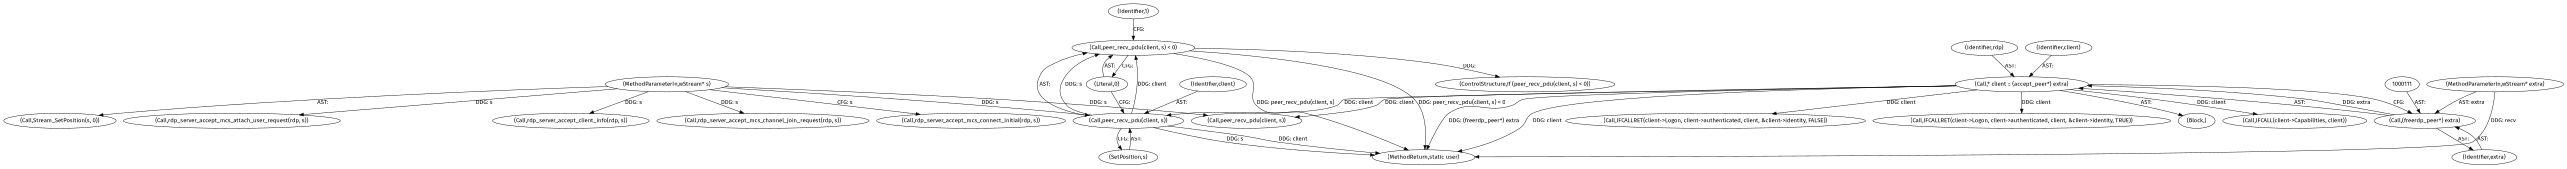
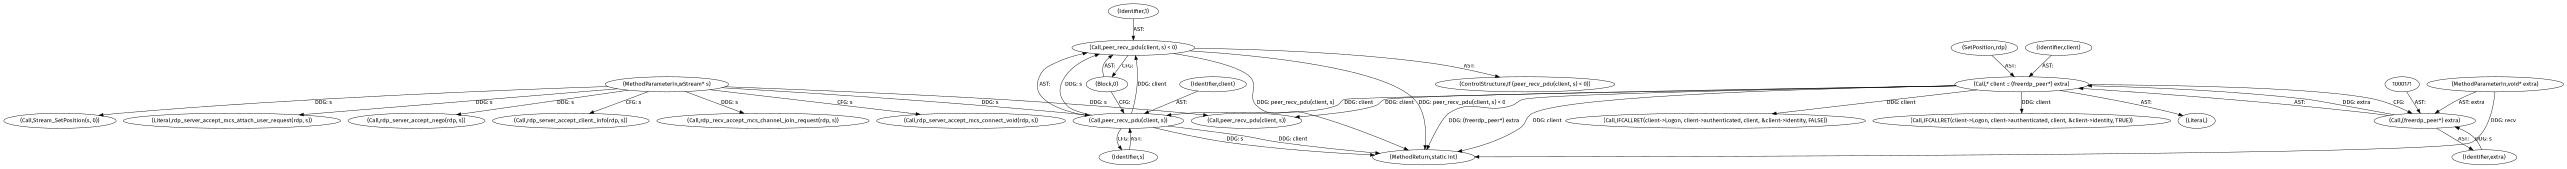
edge "(Identifier,1)" -> "(Call,peer_recv_pdu(client, s) < 0)": label "CFG: " -> "AST: "
node "(Identifier,rdp)": label "(Identifier,rdp)" -> "(SetPosition,rdp)"
edge "(Call,peer_recv_pdu(client, s) < 0)" -> "(ControlStructure,if (peer_recv_pdu(client, s) < 0))": label "DDG: " -> "AST: "
node "(Literal,0)": label "(Literal,0)" -> "(Block,0)"
node "(Call,* client = (accept_peer*) extra)": label "(Call,* client = (accept_peer*) extra)" -> "(Call,* client = (freerdp_peer*) extra)"
node "1000111": label "1000111" -> "1000171"
node "(MethodParameterIn,wStream* extra)": label "(MethodParameterIn,wStream* extra)" -> "(MethodParameterIn,void* extra)"
edge "(MethodParameterIn,wStream* s)" -> "(Call,Stream_SetPosition(s, 0))": label "AST: " -> "DDG: s"
edge "(MethodParameterIn,wStream* s)" -> "(Call,rdp_server_accept_client_info(rdp, s))": label "DDG: s" -> "CFG: s"
node "(Call,rdp_server_accept_mcs_attach_user_request(rdp, s))": label "(Call,rdp_server_accept_mcs_attach_user_request(rdp, s))" -> "(Literal,rdp_server_accept_mcs_attach_user_request(rdp, s))"
node "(Call,rdp_server_accept_nego(rdp, s))": added
node "(Call,rdp_server_accept_mcs_channel_join_request(rdp, s))": label "(Call,rdp_server_accept_mcs_channel_join_request(rdp, s))" -> "(Call,rdp_recv_accept_mcs_channel_join_request(rdp, s))"
node "(Call,rdp_server_accept_mcs_connect_initial(rdp, s))": label "(Call,rdp_server_accept_mcs_connect_initial(rdp, s))" -> "(Call,rdp_server_accept_mcs_connect_void(rdp, s))"
node "(Block,)": label "(Block,)" -> "(Literal,)"
node "(Call,IFCALL(client->Capabilities, client))": removed
edge "(Identifier,extra)" -> "(Call,(freerdp_peer*) extra)": label "AST: " -> "DDG: s"
node "(SetPosition,s)": label "(SetPosition,s)" -> "(Identifier,s)"
node "(MethodReturn,static user)": label "(MethodReturn,static user)" -> "(MethodReturn,static int)"
